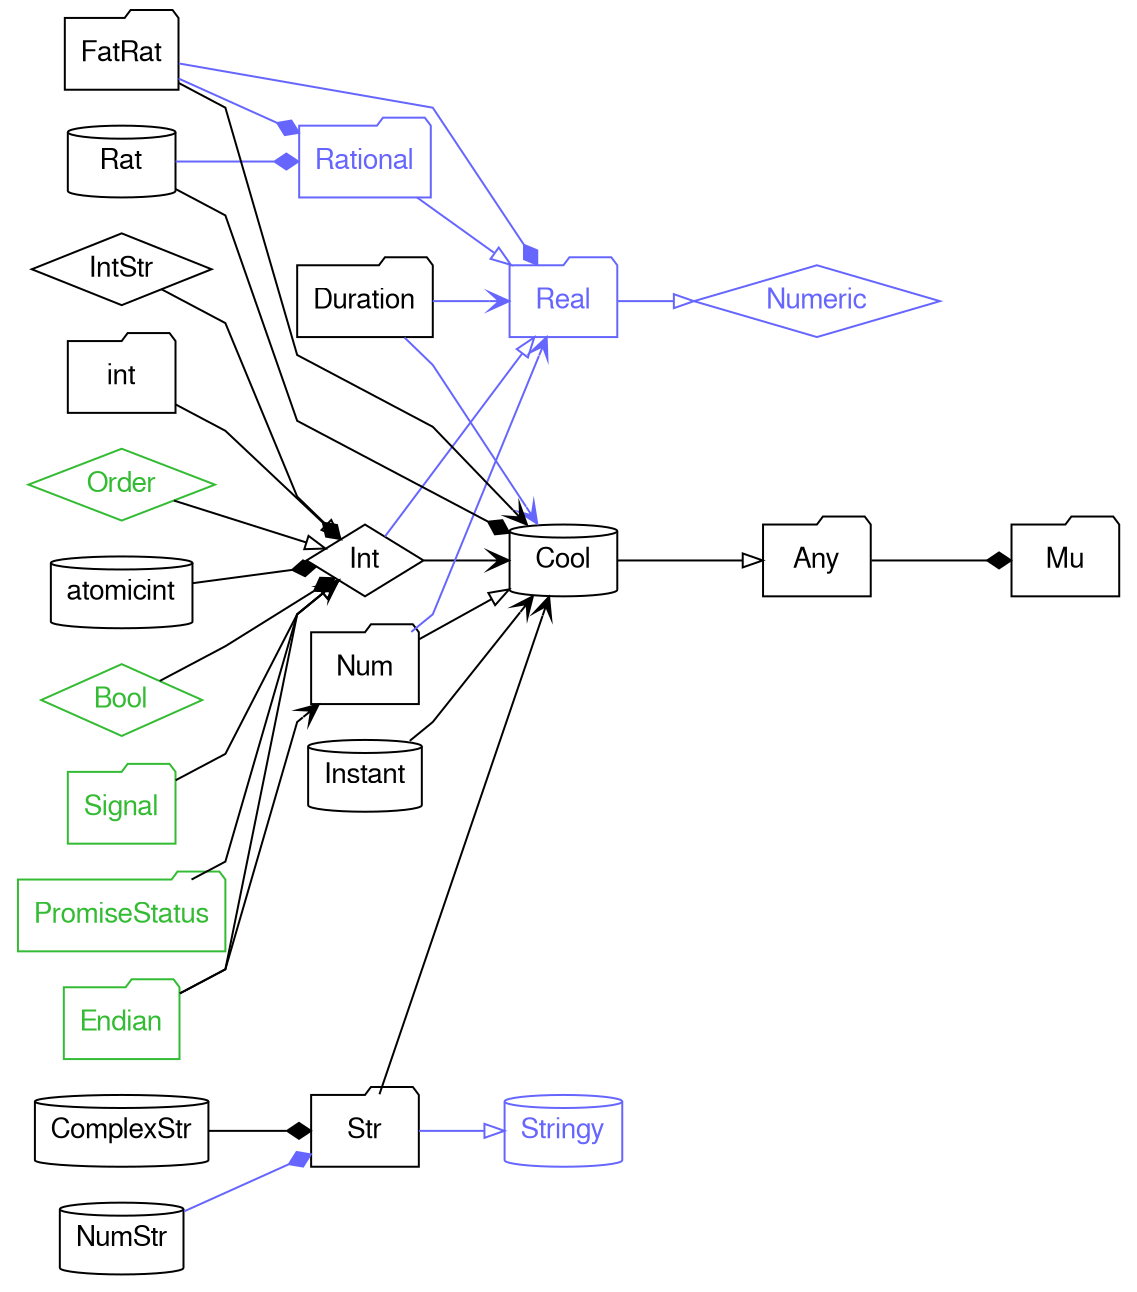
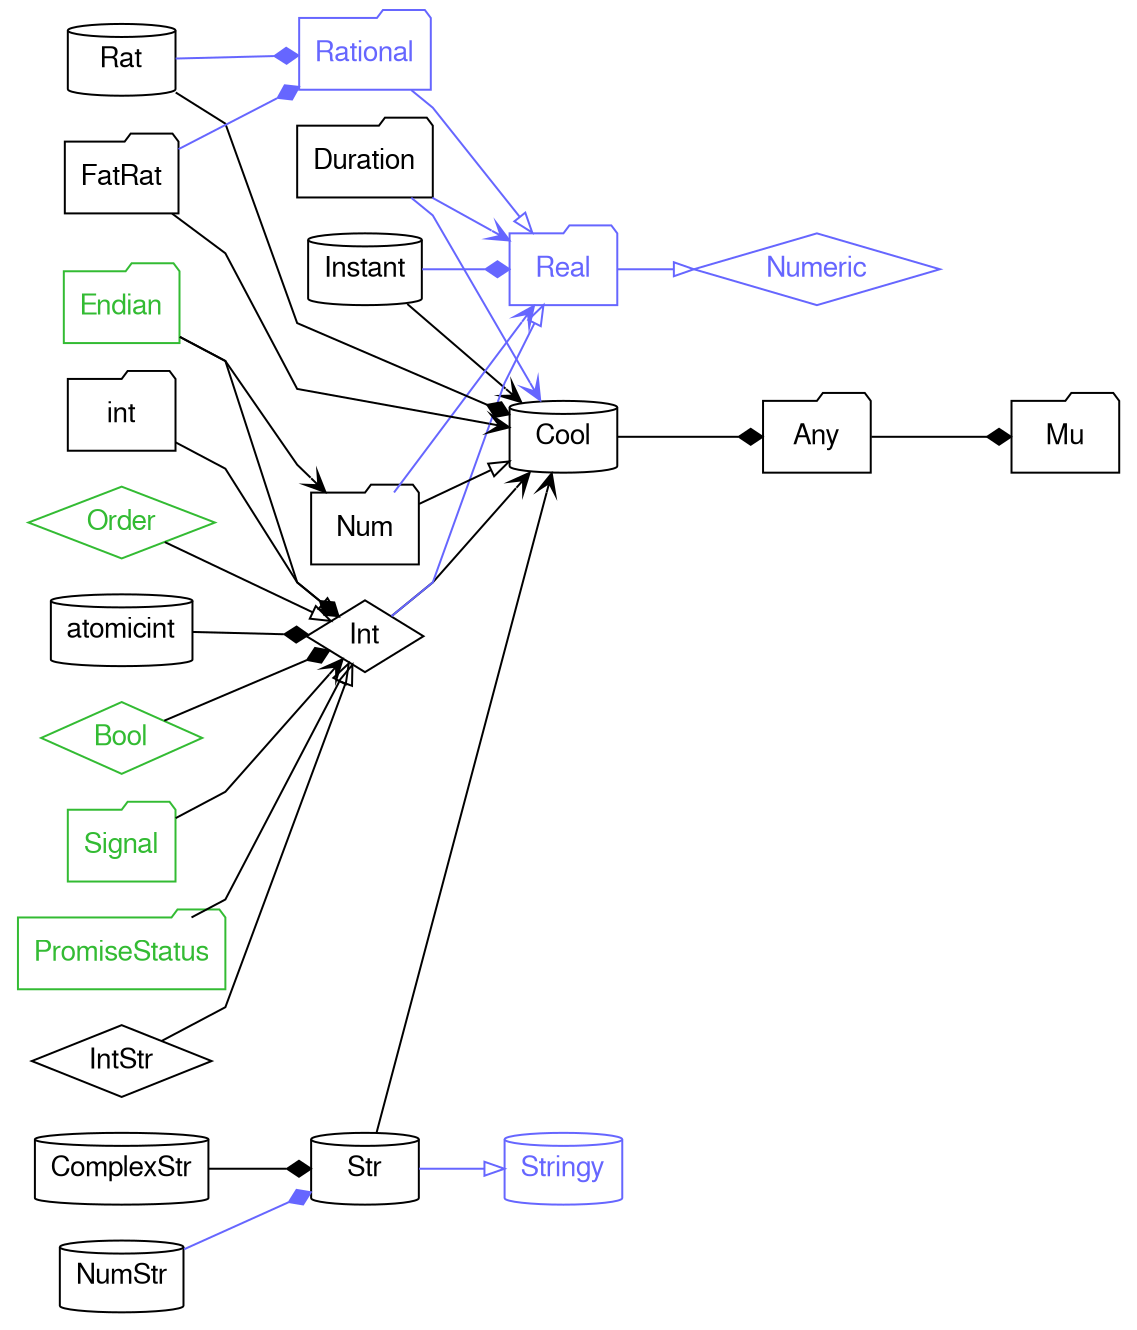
edge "FatRat" -> "Real": now "Instant" -> "Real"
edge "Cool" -> "Any": arrowhead onormal -> diamond
node "Str": shape folder -> cylinder
